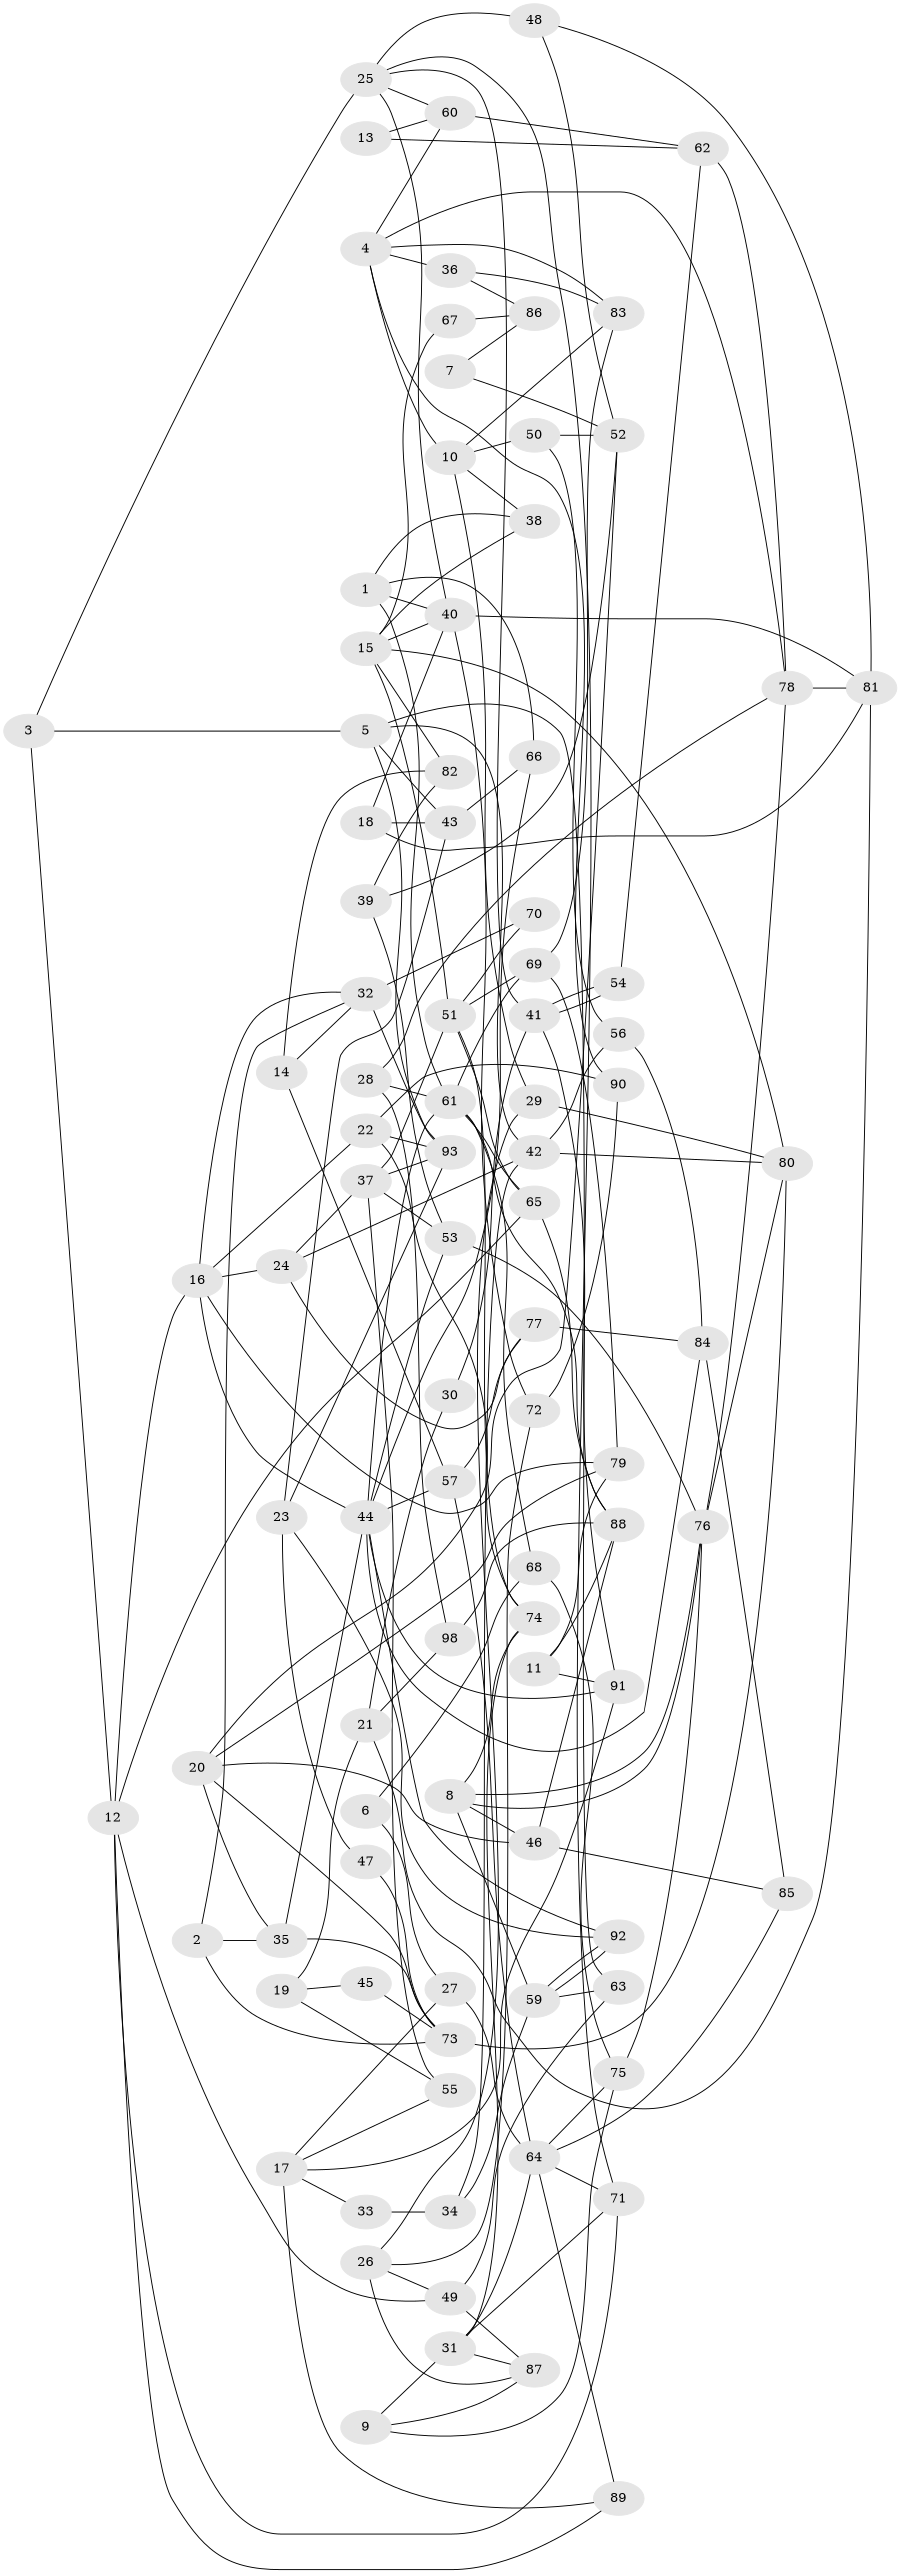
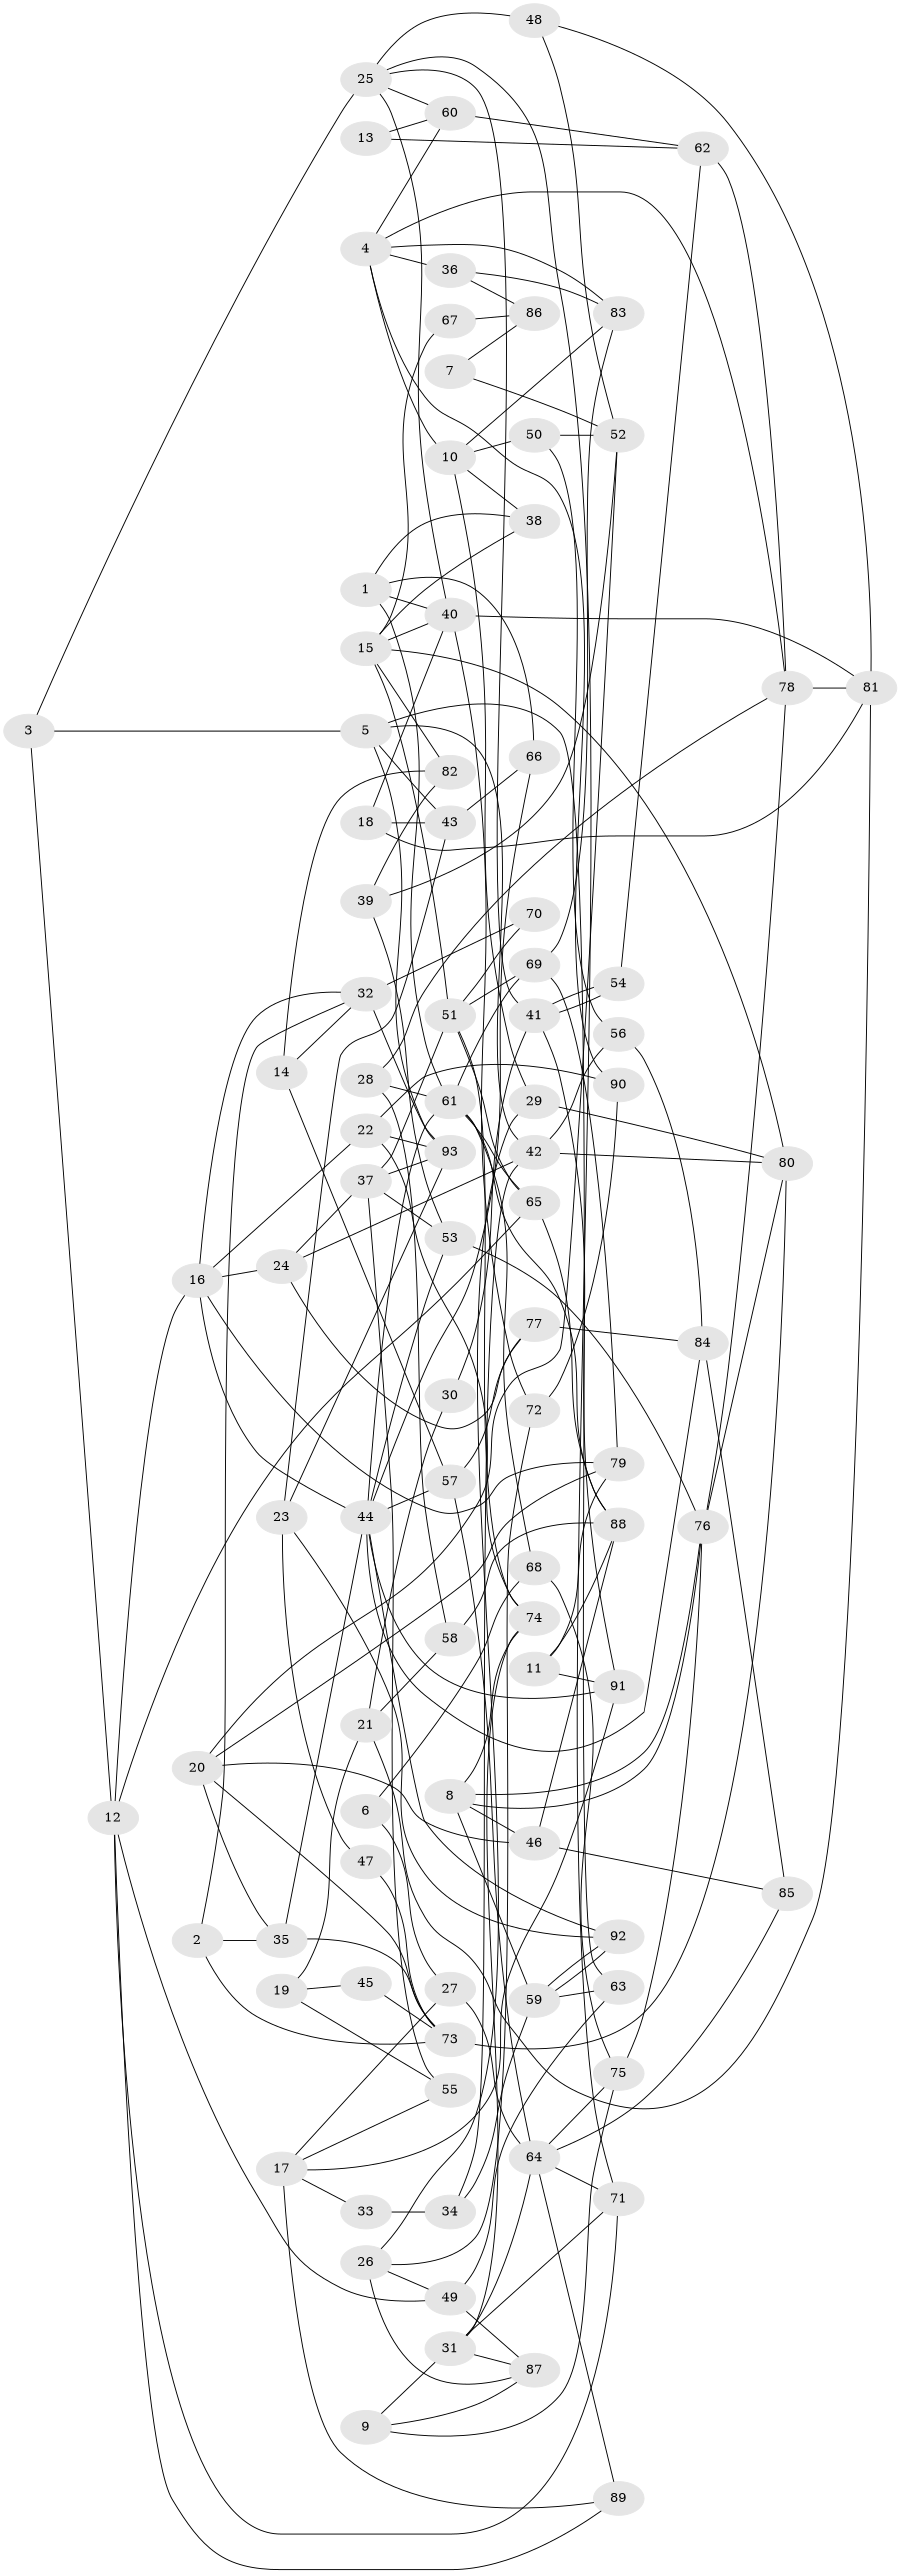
node "98": label "98" -> "58"
